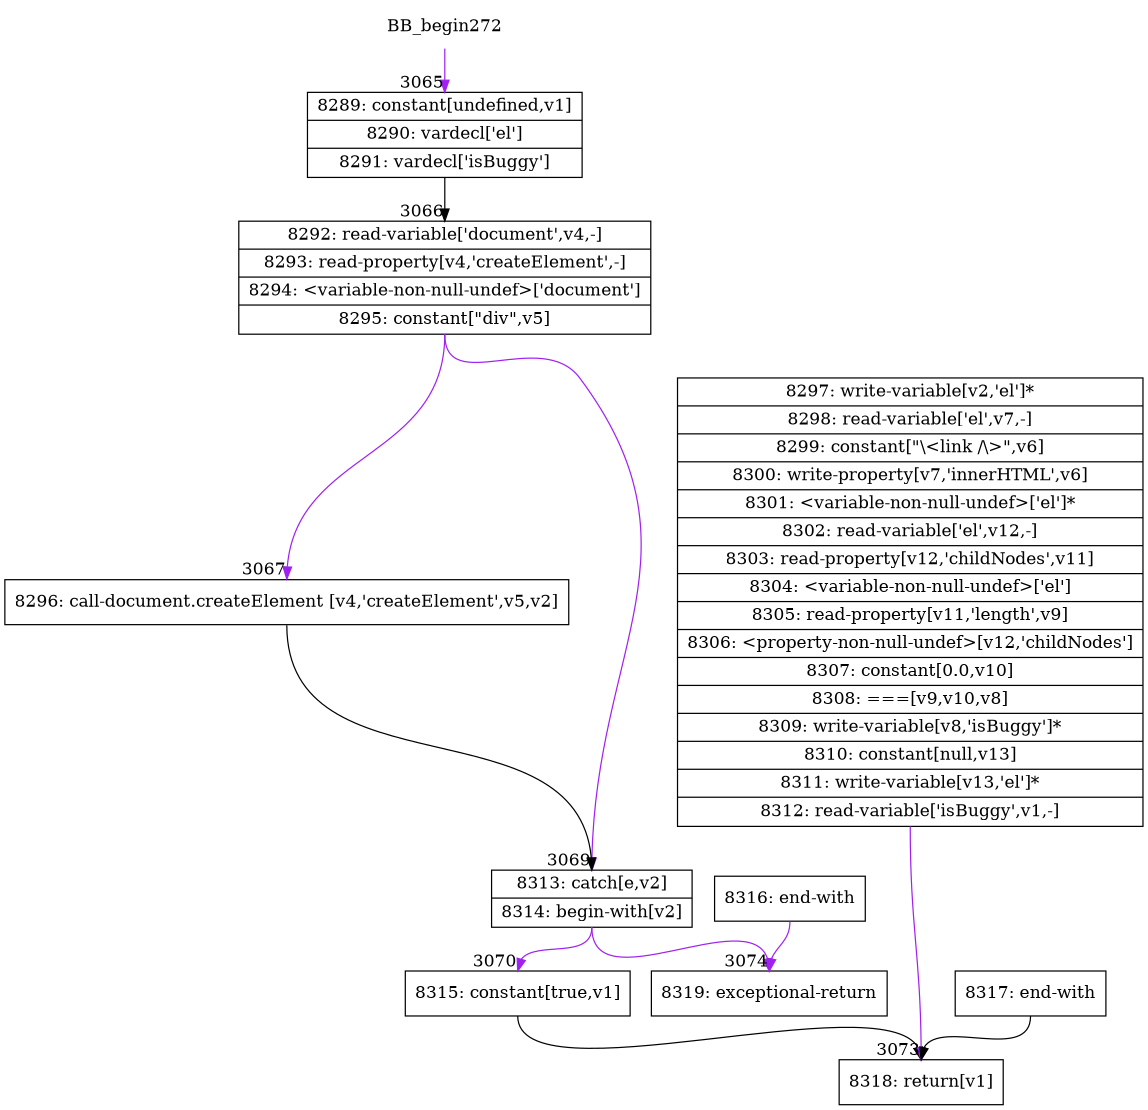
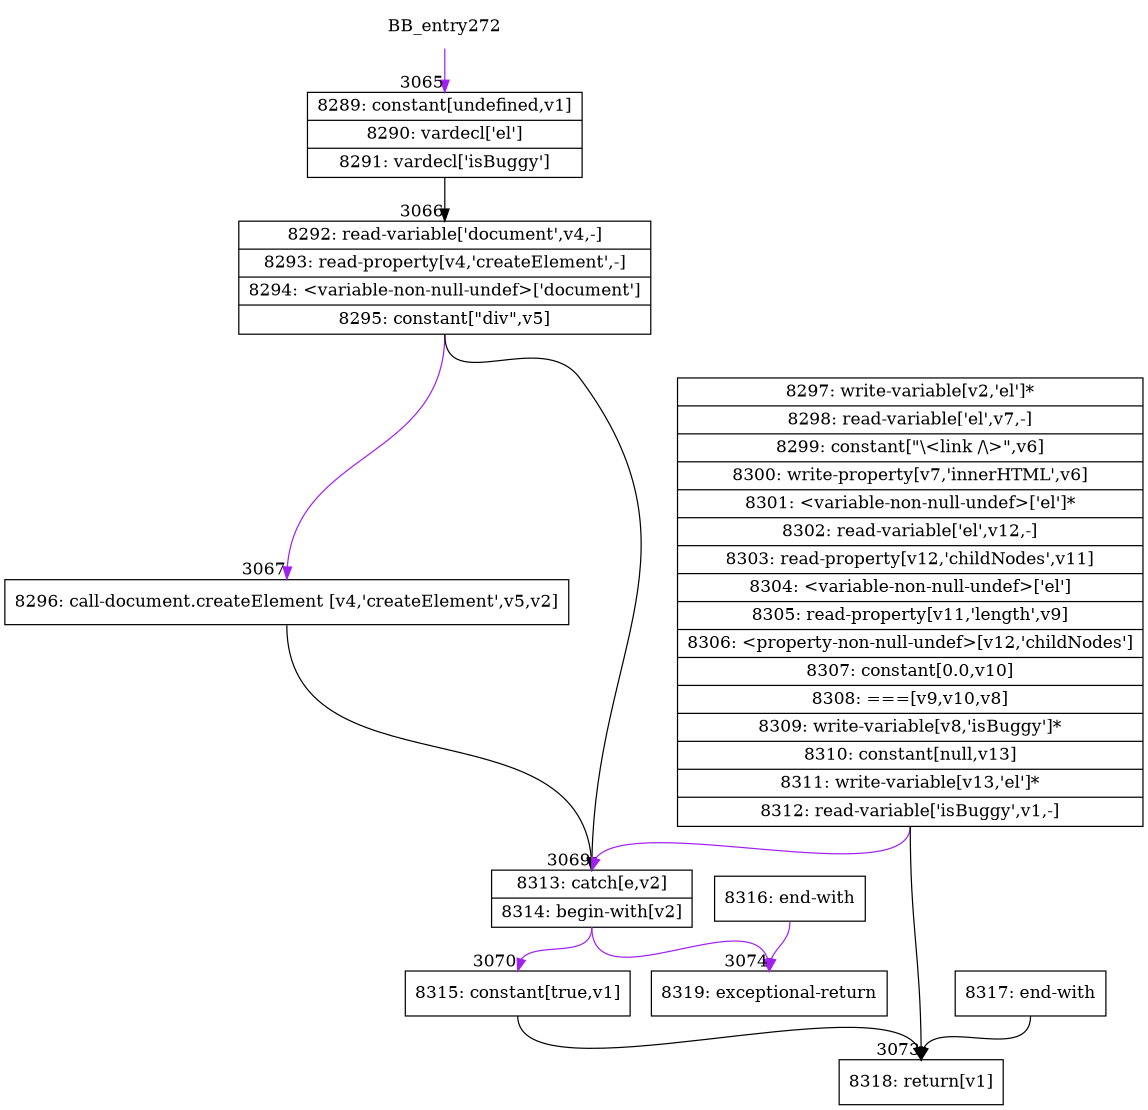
node "BB_begin272": label "BB_begin272" -> "BB_entry272"
edge "8292: read-variable['document',v4,-]" -> "8313: catch[e,v2]": color purple -> black
edge "8297: write-variable[v2,'el']*" -> "8313: catch[e,v2]": added
edge "8297: write-variable[v2,'el']*" -> "8318: return[v1]": color purple -> black
